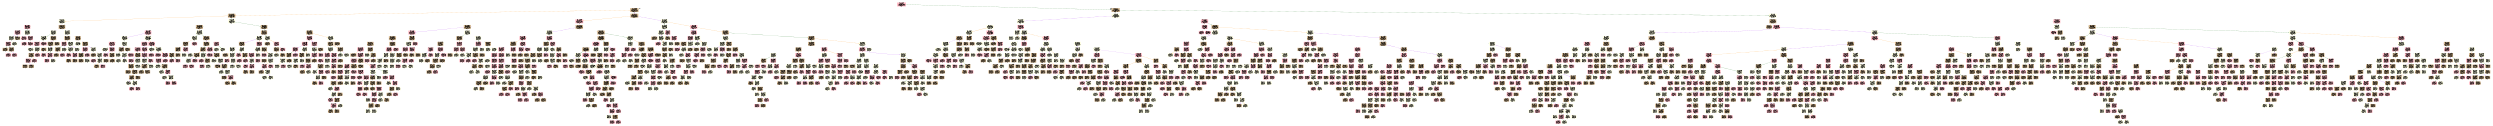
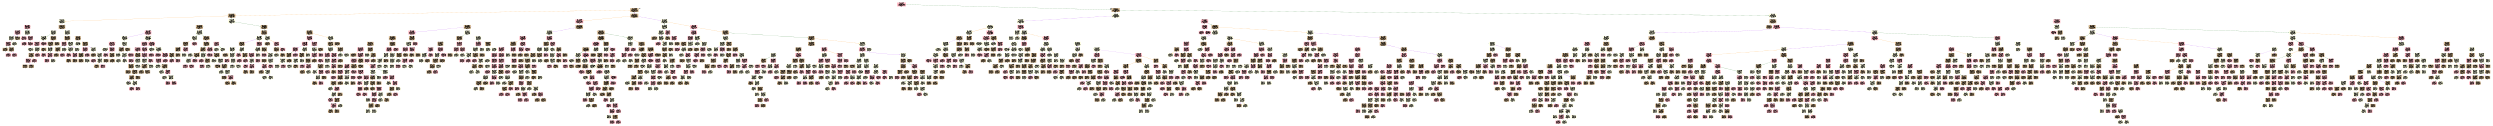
node "gini = 0.0 samples = 93 value = [0, 93] class = y[1]": fillcolor tan -> lightyellow
